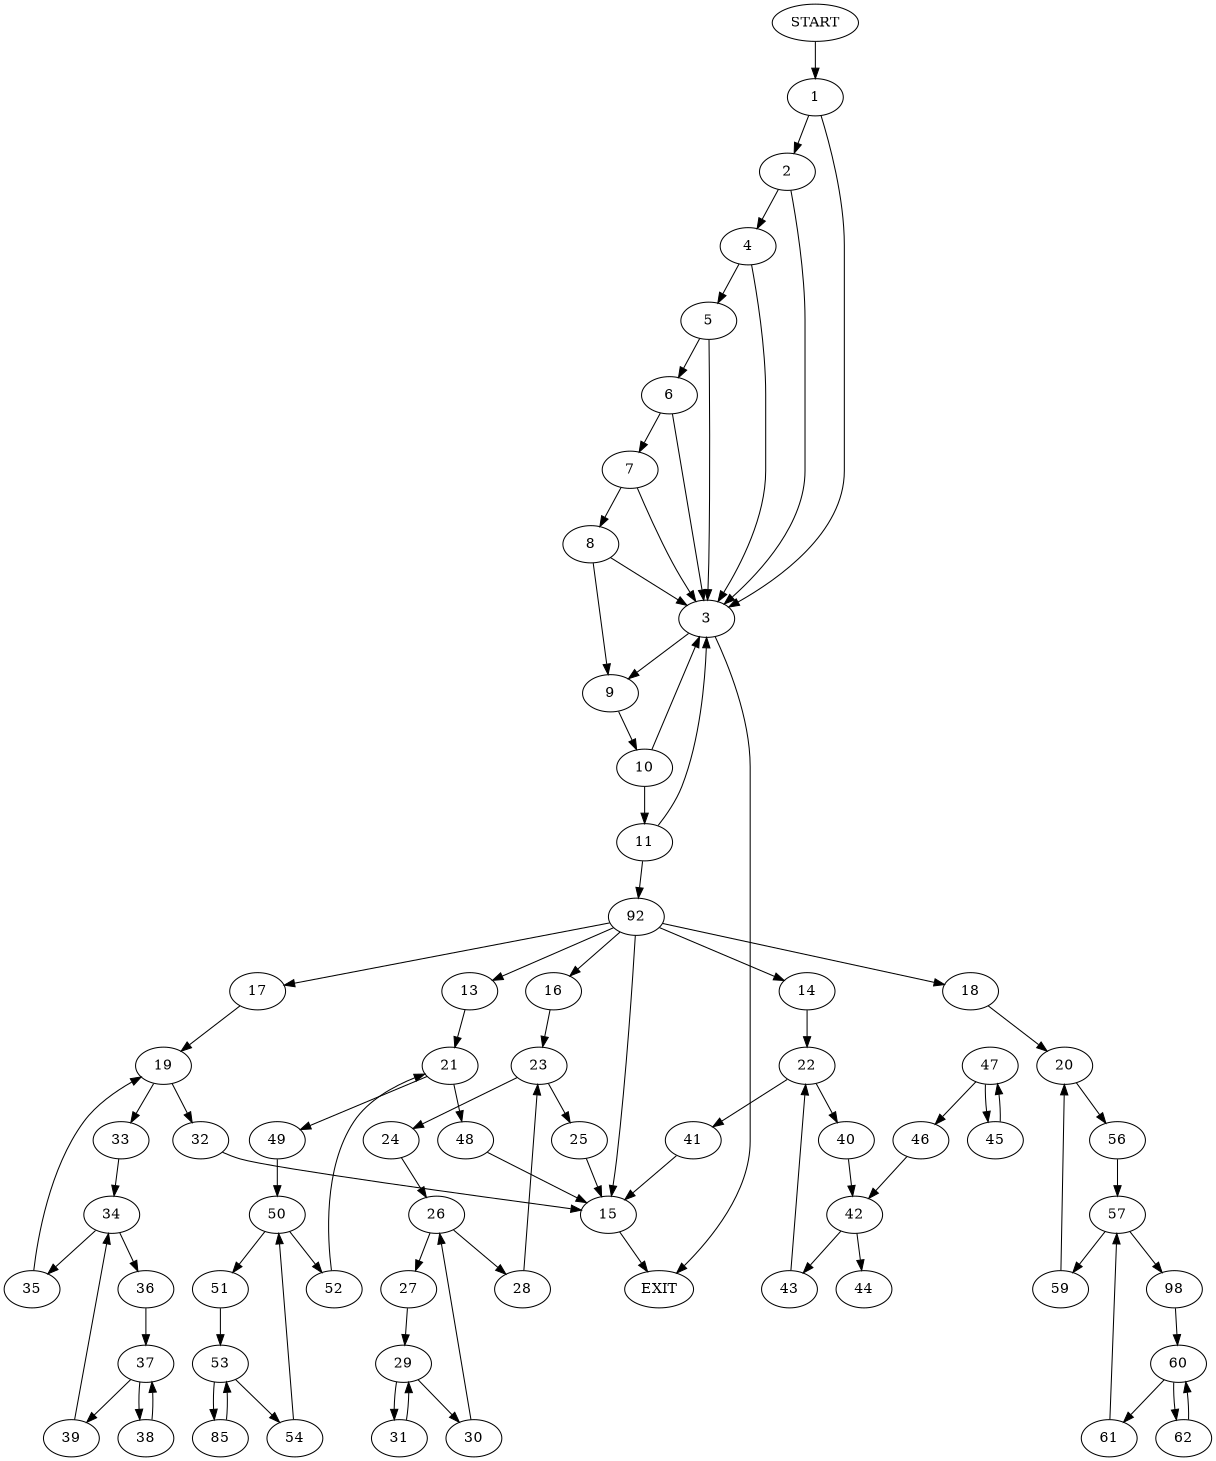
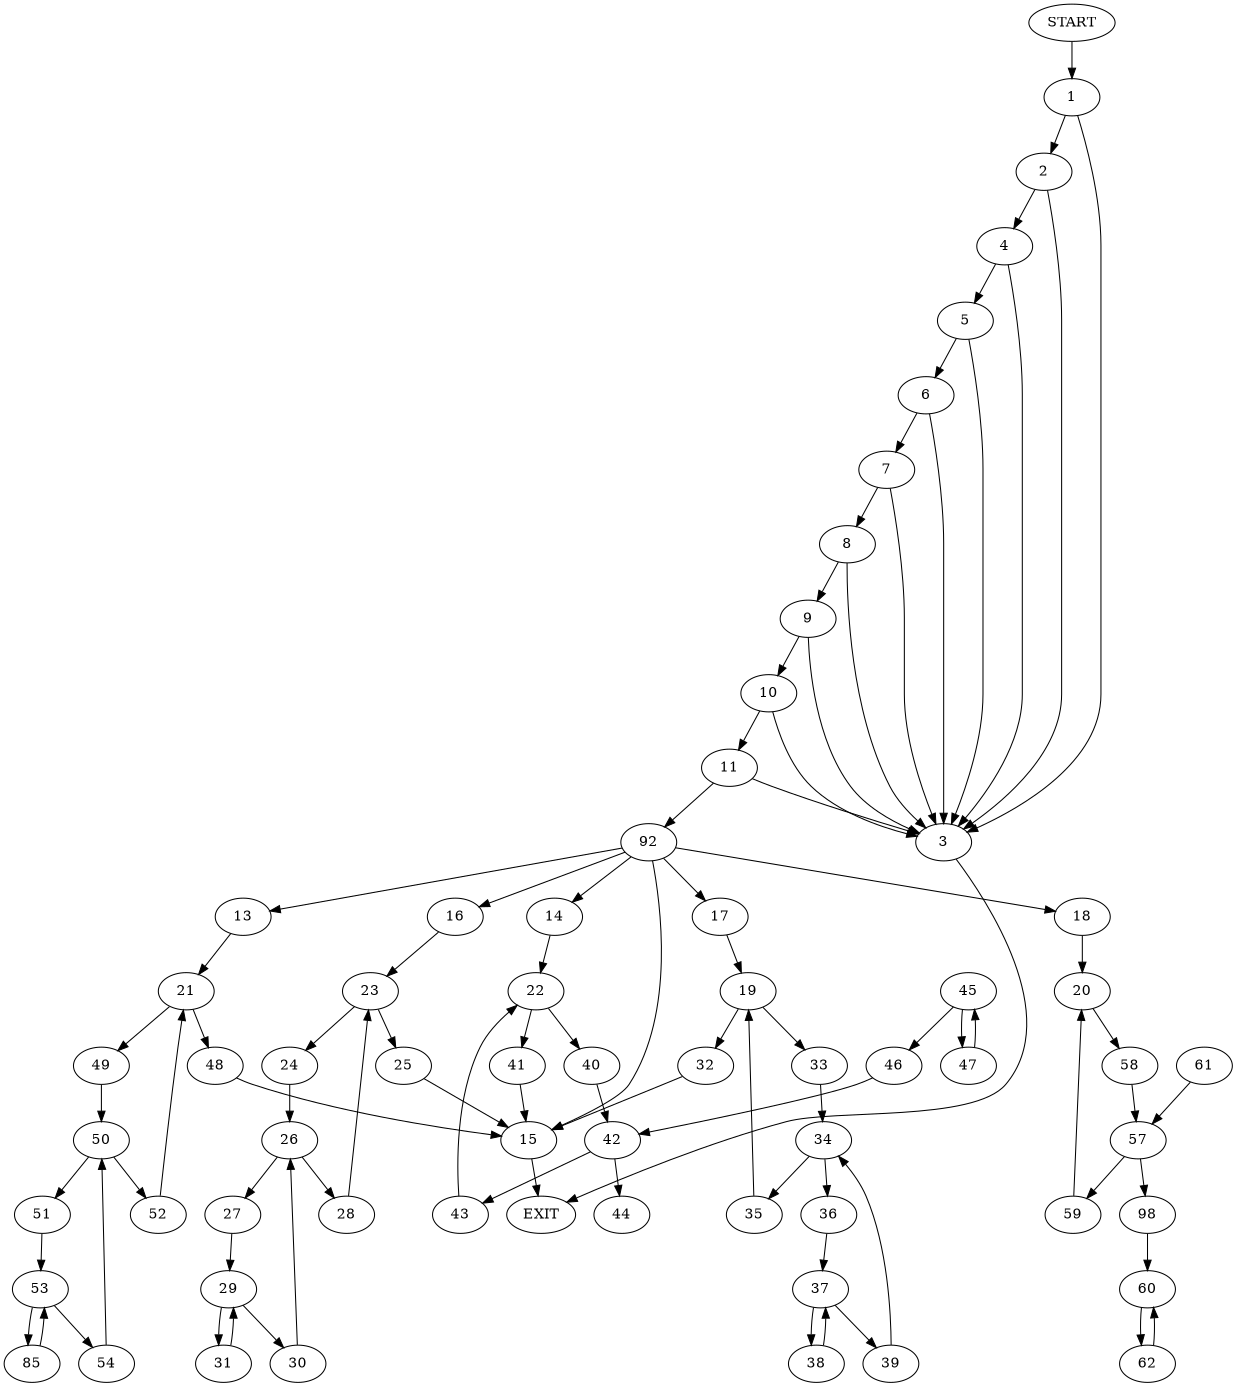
edge "3" -> "9": reversed
edge "47" -> "46": now "45" -> "46"
node "56": label "56" -> "58"
edge "60" -> "61": removed
